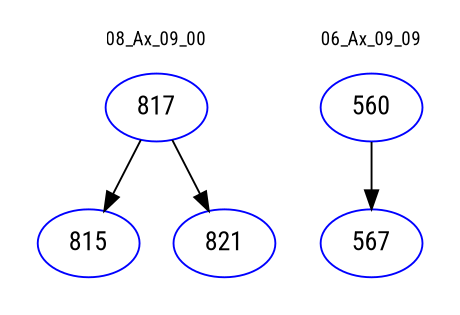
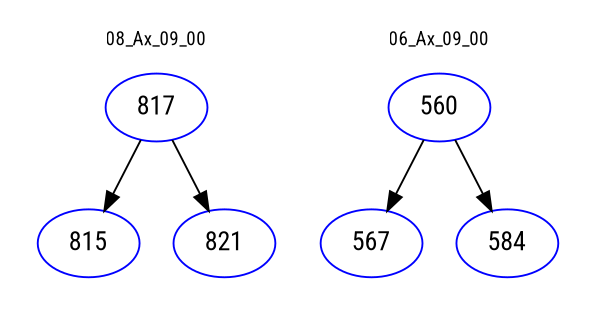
cluster "06_Ax_09_09": label "06_Ax_09_09" -> "06_Ax_09_00"
node "584": added
